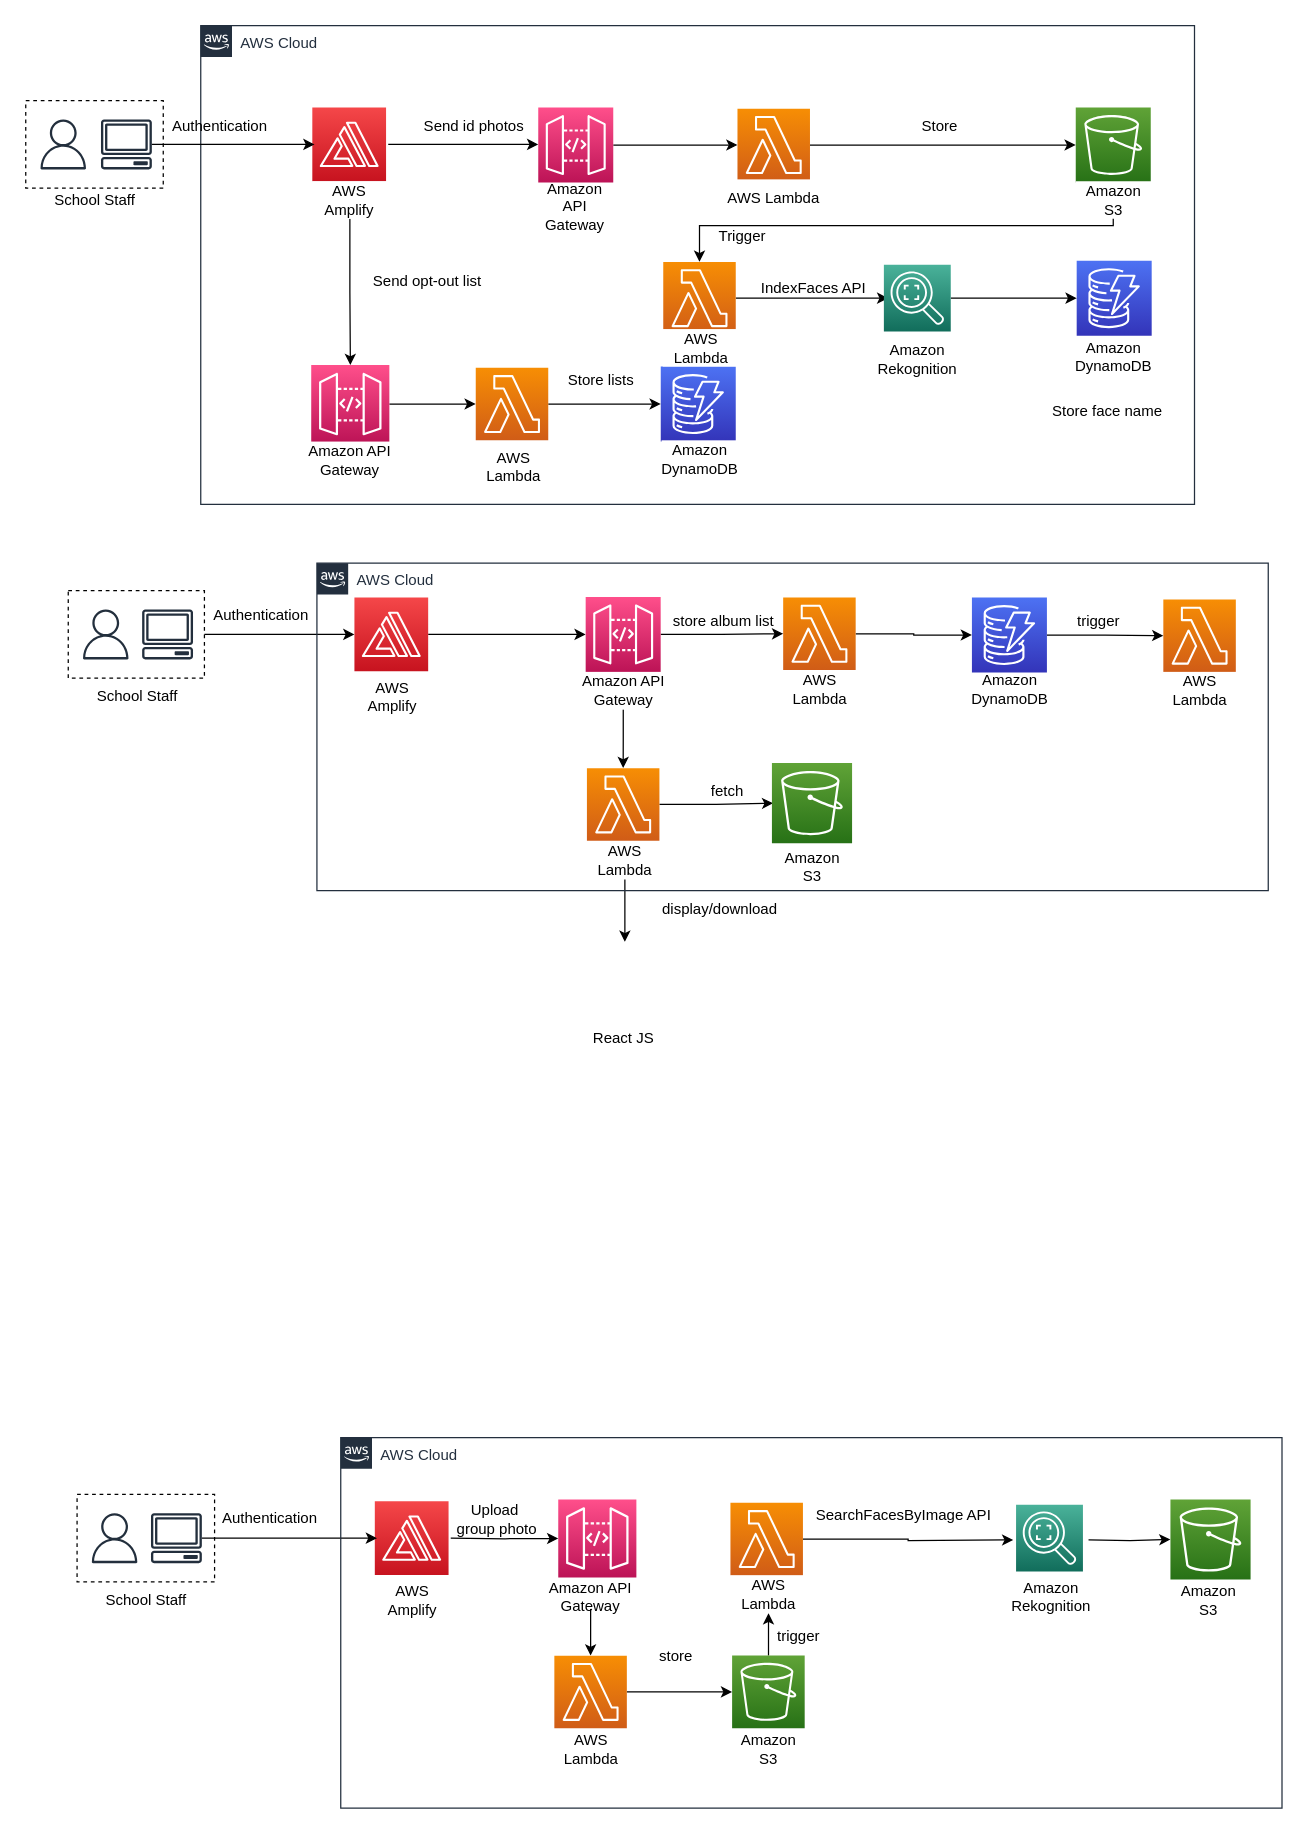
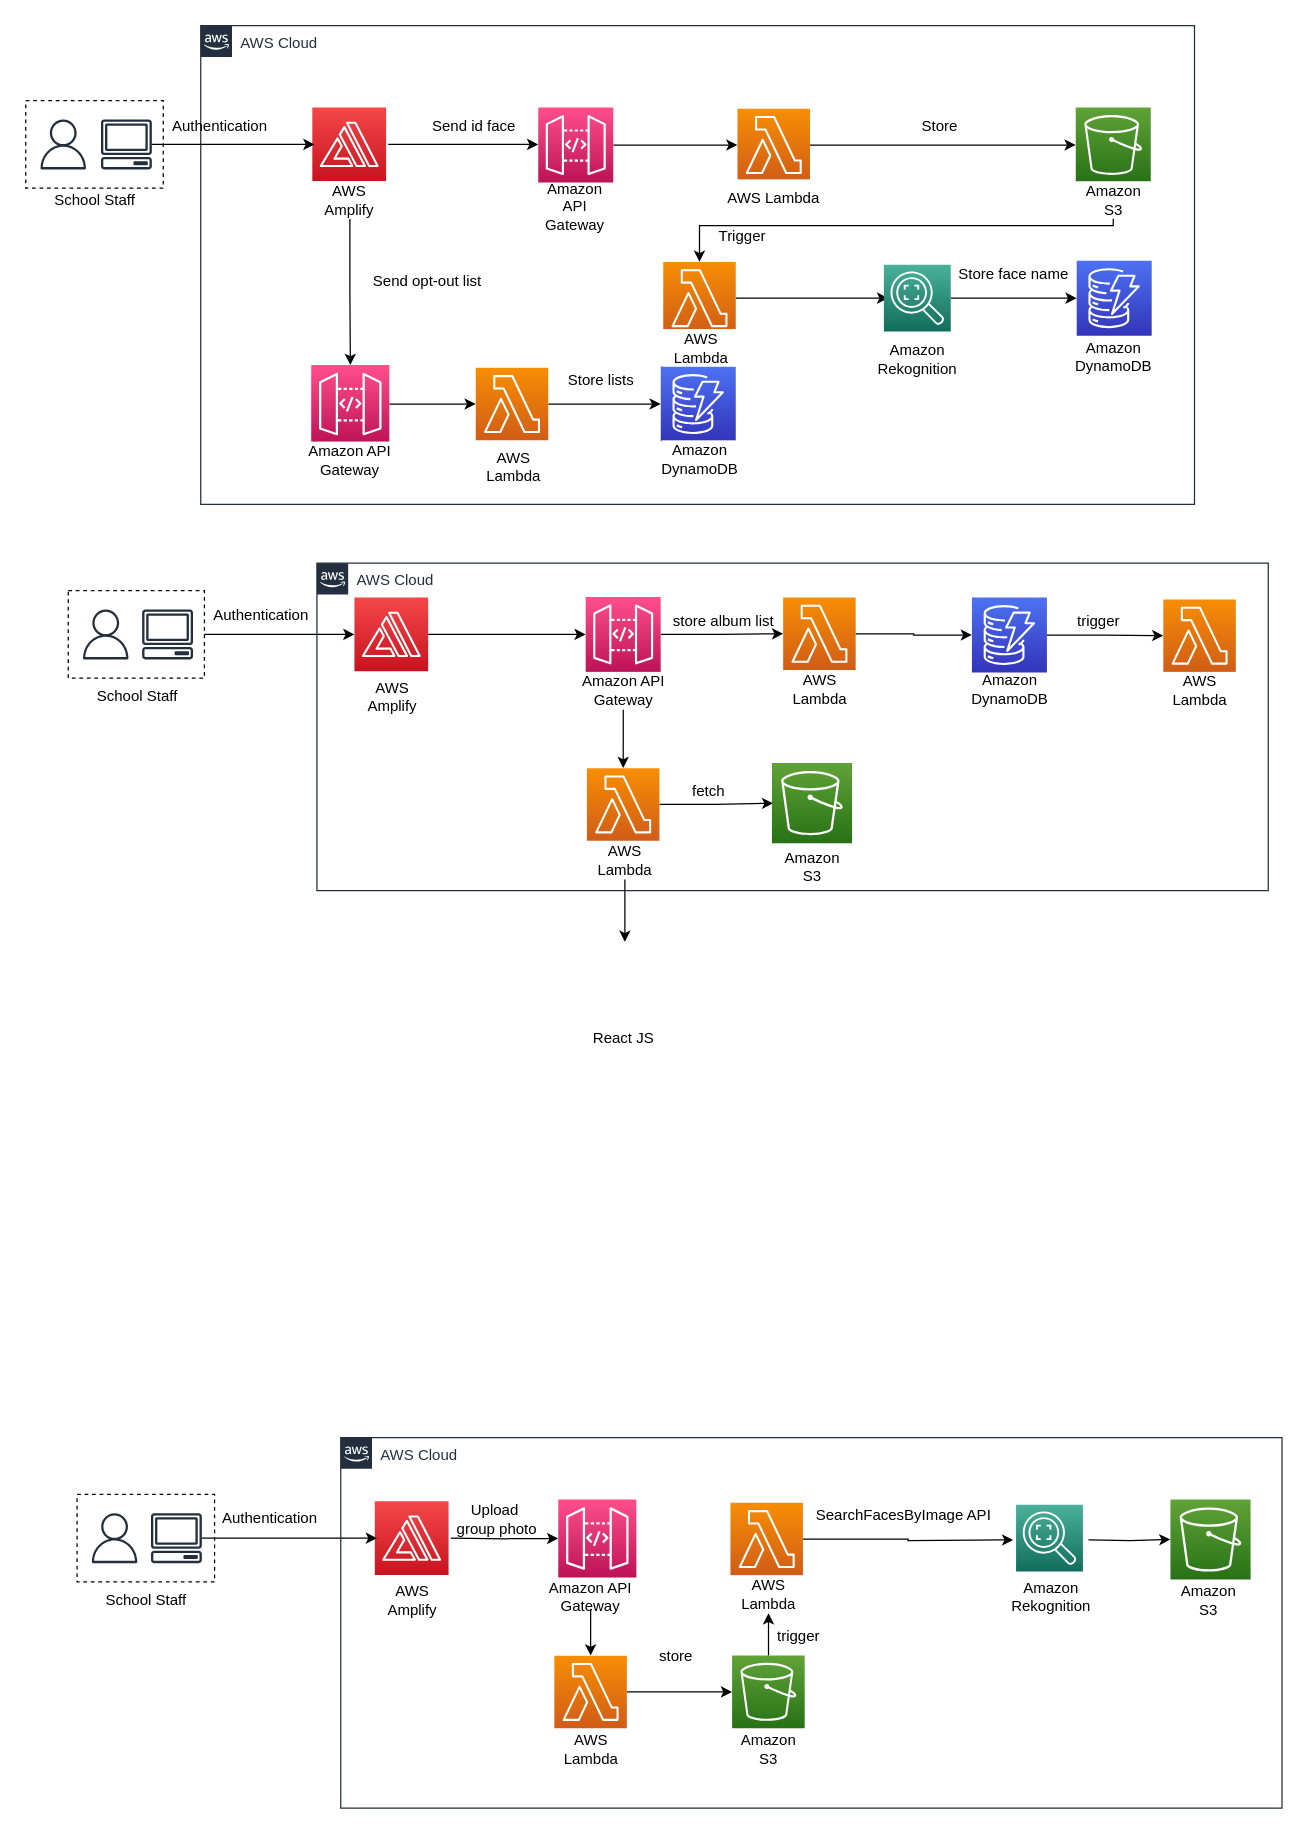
node "Send id photos": label "Send id photos" -> "Send id face"
node "IndexFaces API": removed
node "Store face name": moved (1107, 412) -> (1013, 274)
node "fetch": moved (727, 792) -> (708, 792)
node "display/download": removed
